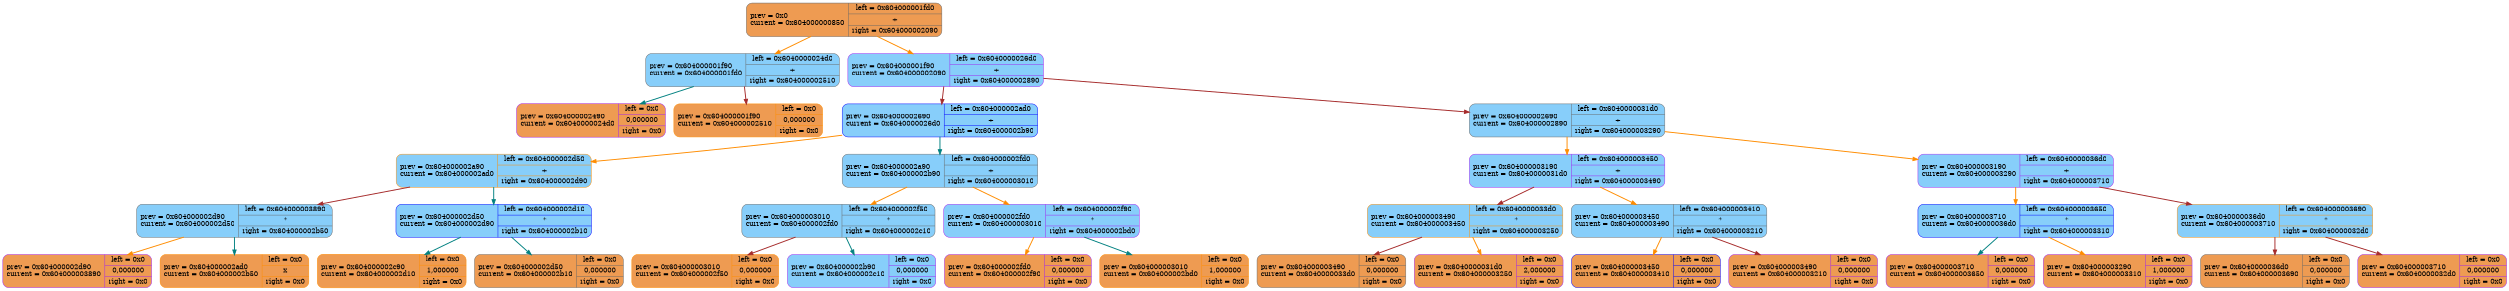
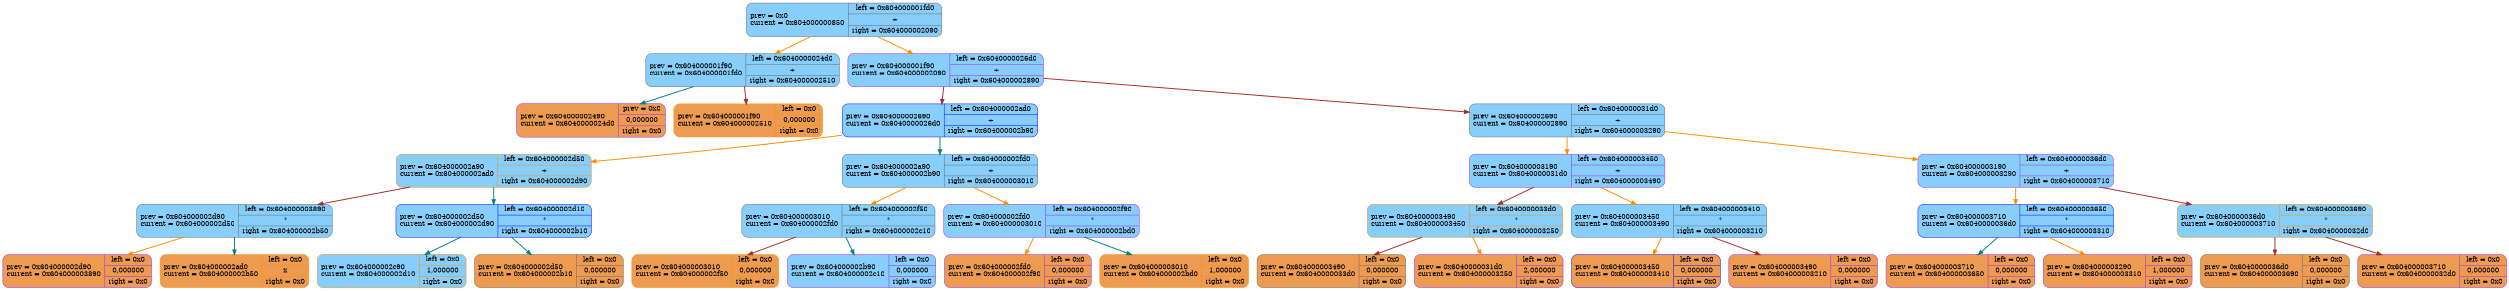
node "prev = 0x0": fillcolor #ee9b52 -> #87cefa
node "prev = 0x604000002490": text "left = 0x0" -> "prev = 0x0"
node "prev = 0x604000002c90": fillcolor #ee9b52 -> #87cefa
